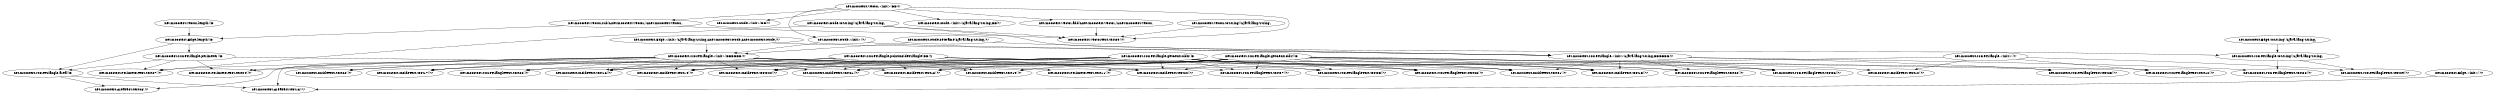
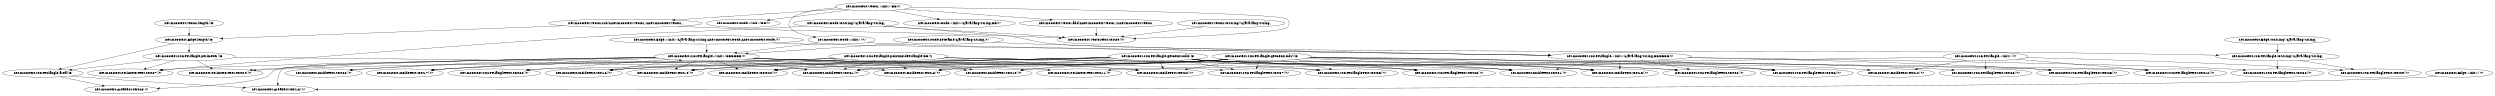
edge "net.mooctest.MoreTriangle.<init>(DDDDDD)V" -> "net.mooctest.InsideTest.test16()V": reversed
node "net.mooctest.MoreTriangleTest.test23()V": added
